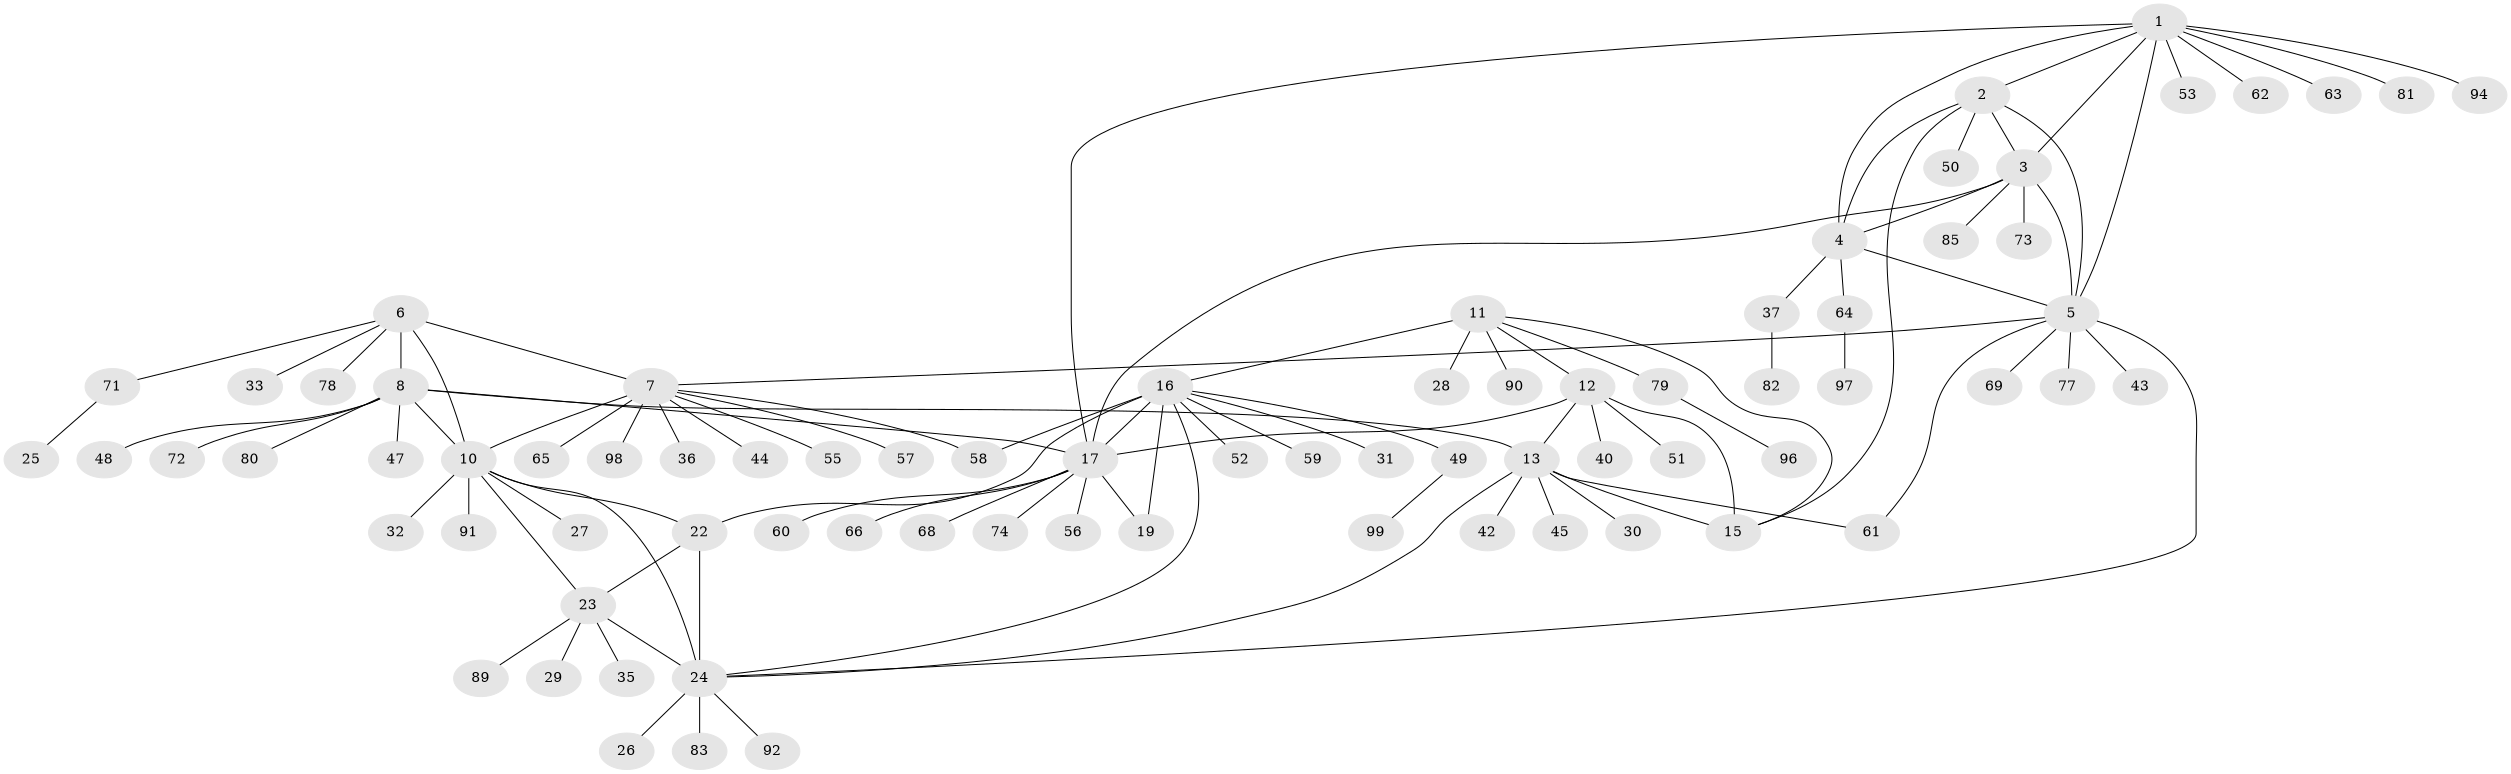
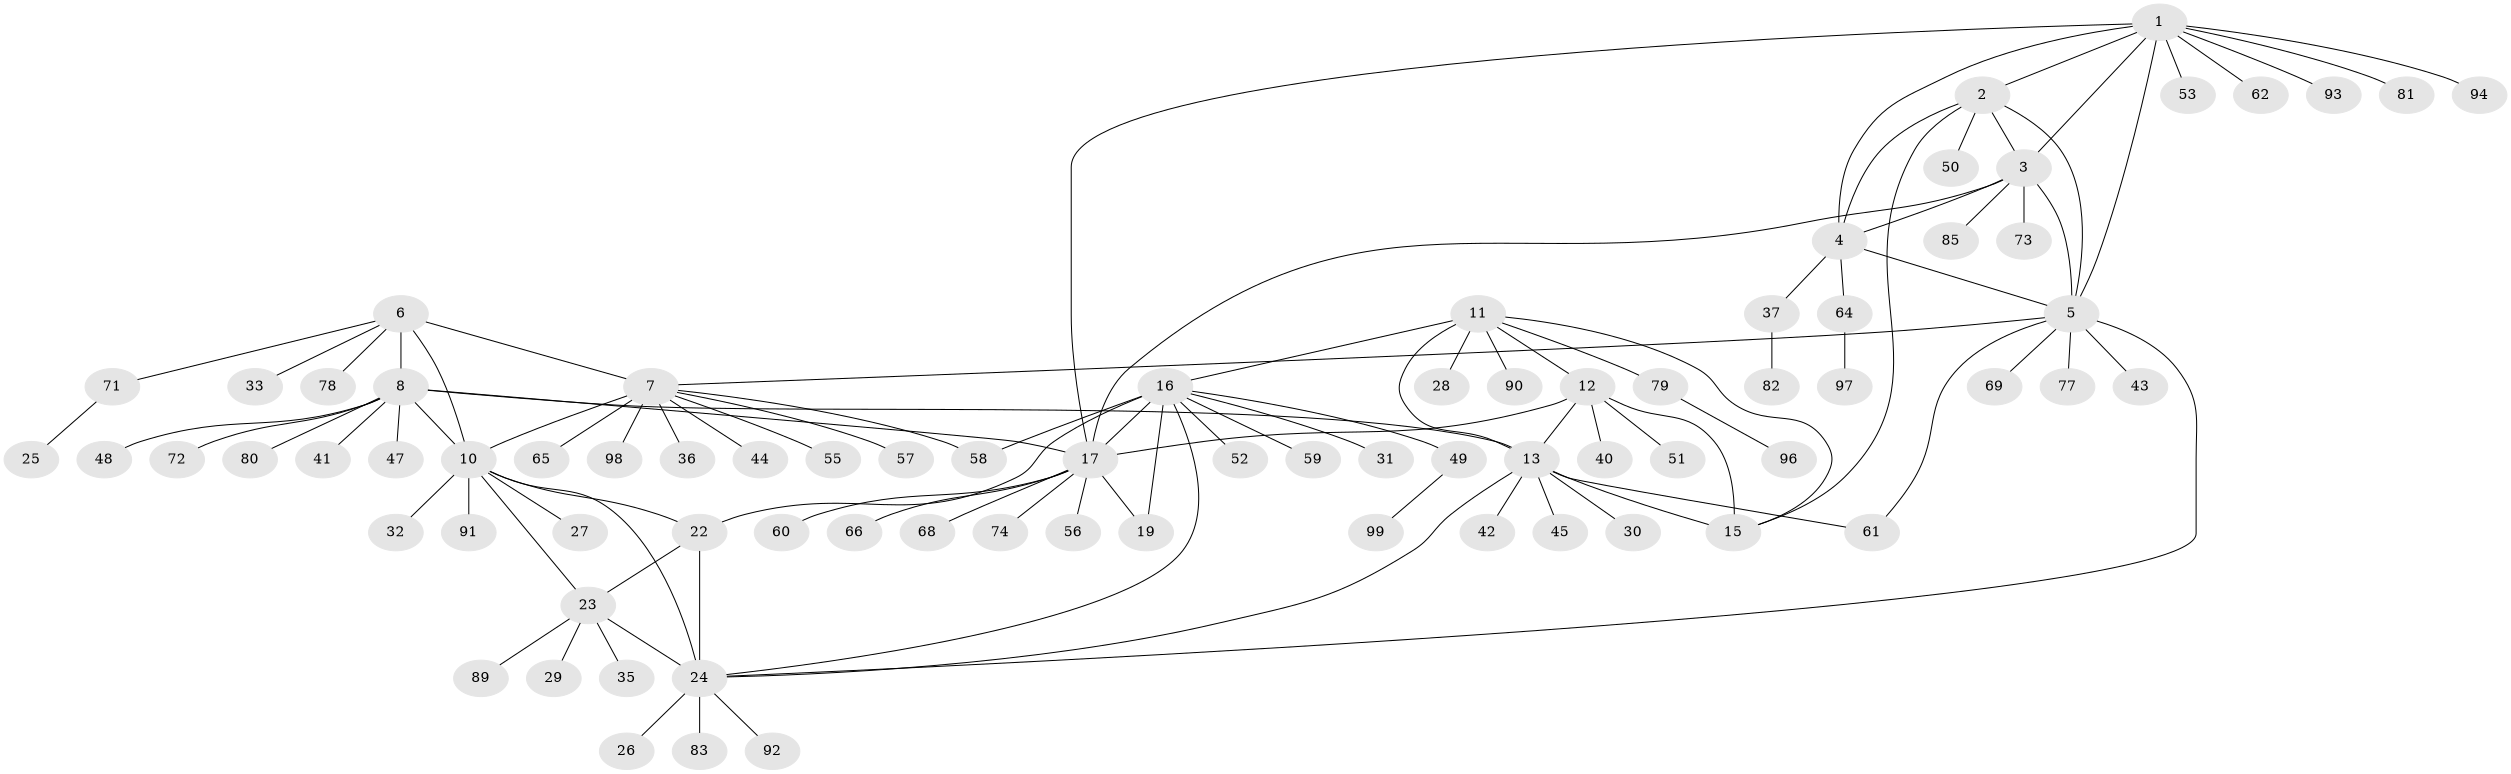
node "63": label "63" -> "93"
edge "11" -- "13": added
node "41": added
